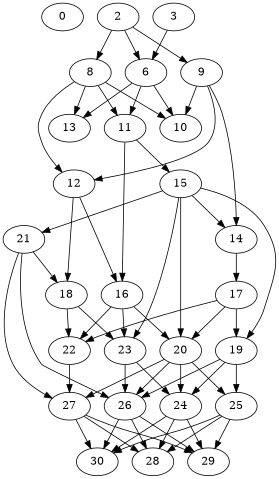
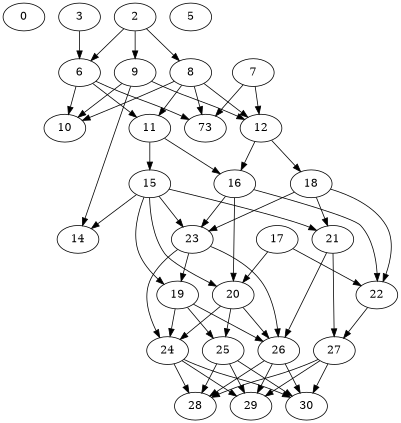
node "5": added
node "7": added
node "13": label "13" -> "73"
edge "14" -> "17": removed
edge "21" -> "18": reversed
edge "17" -> "19": now "23" -> "19"
edge "20" -> "27": removed
